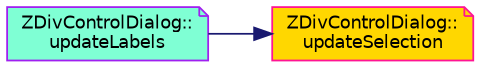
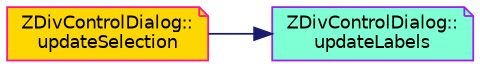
edge "ZDivControlDialog:: updateLabels" -> "ZDivControlDialog:: updateSelection": reversed
